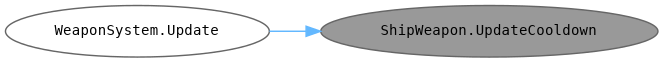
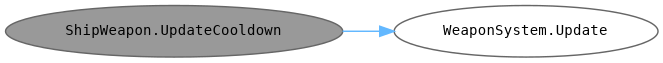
edge "WeaponSystem.Update" -> "ShipWeapon.UpdateCooldown": reversed
